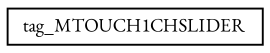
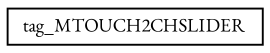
node "tag_MTOUCH1CHSLIDER": label "tag_MTOUCH1CHSLIDER" -> "tag_MTOUCH2CHSLIDER"
